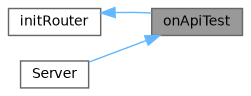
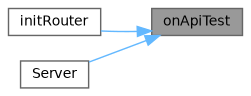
edge "onApiTest" -> "initRouter": reversed
